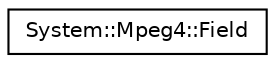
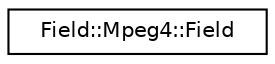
node "System::Mpeg4::Field": label "System::Mpeg4::Field" -> "Field::Mpeg4::Field"
